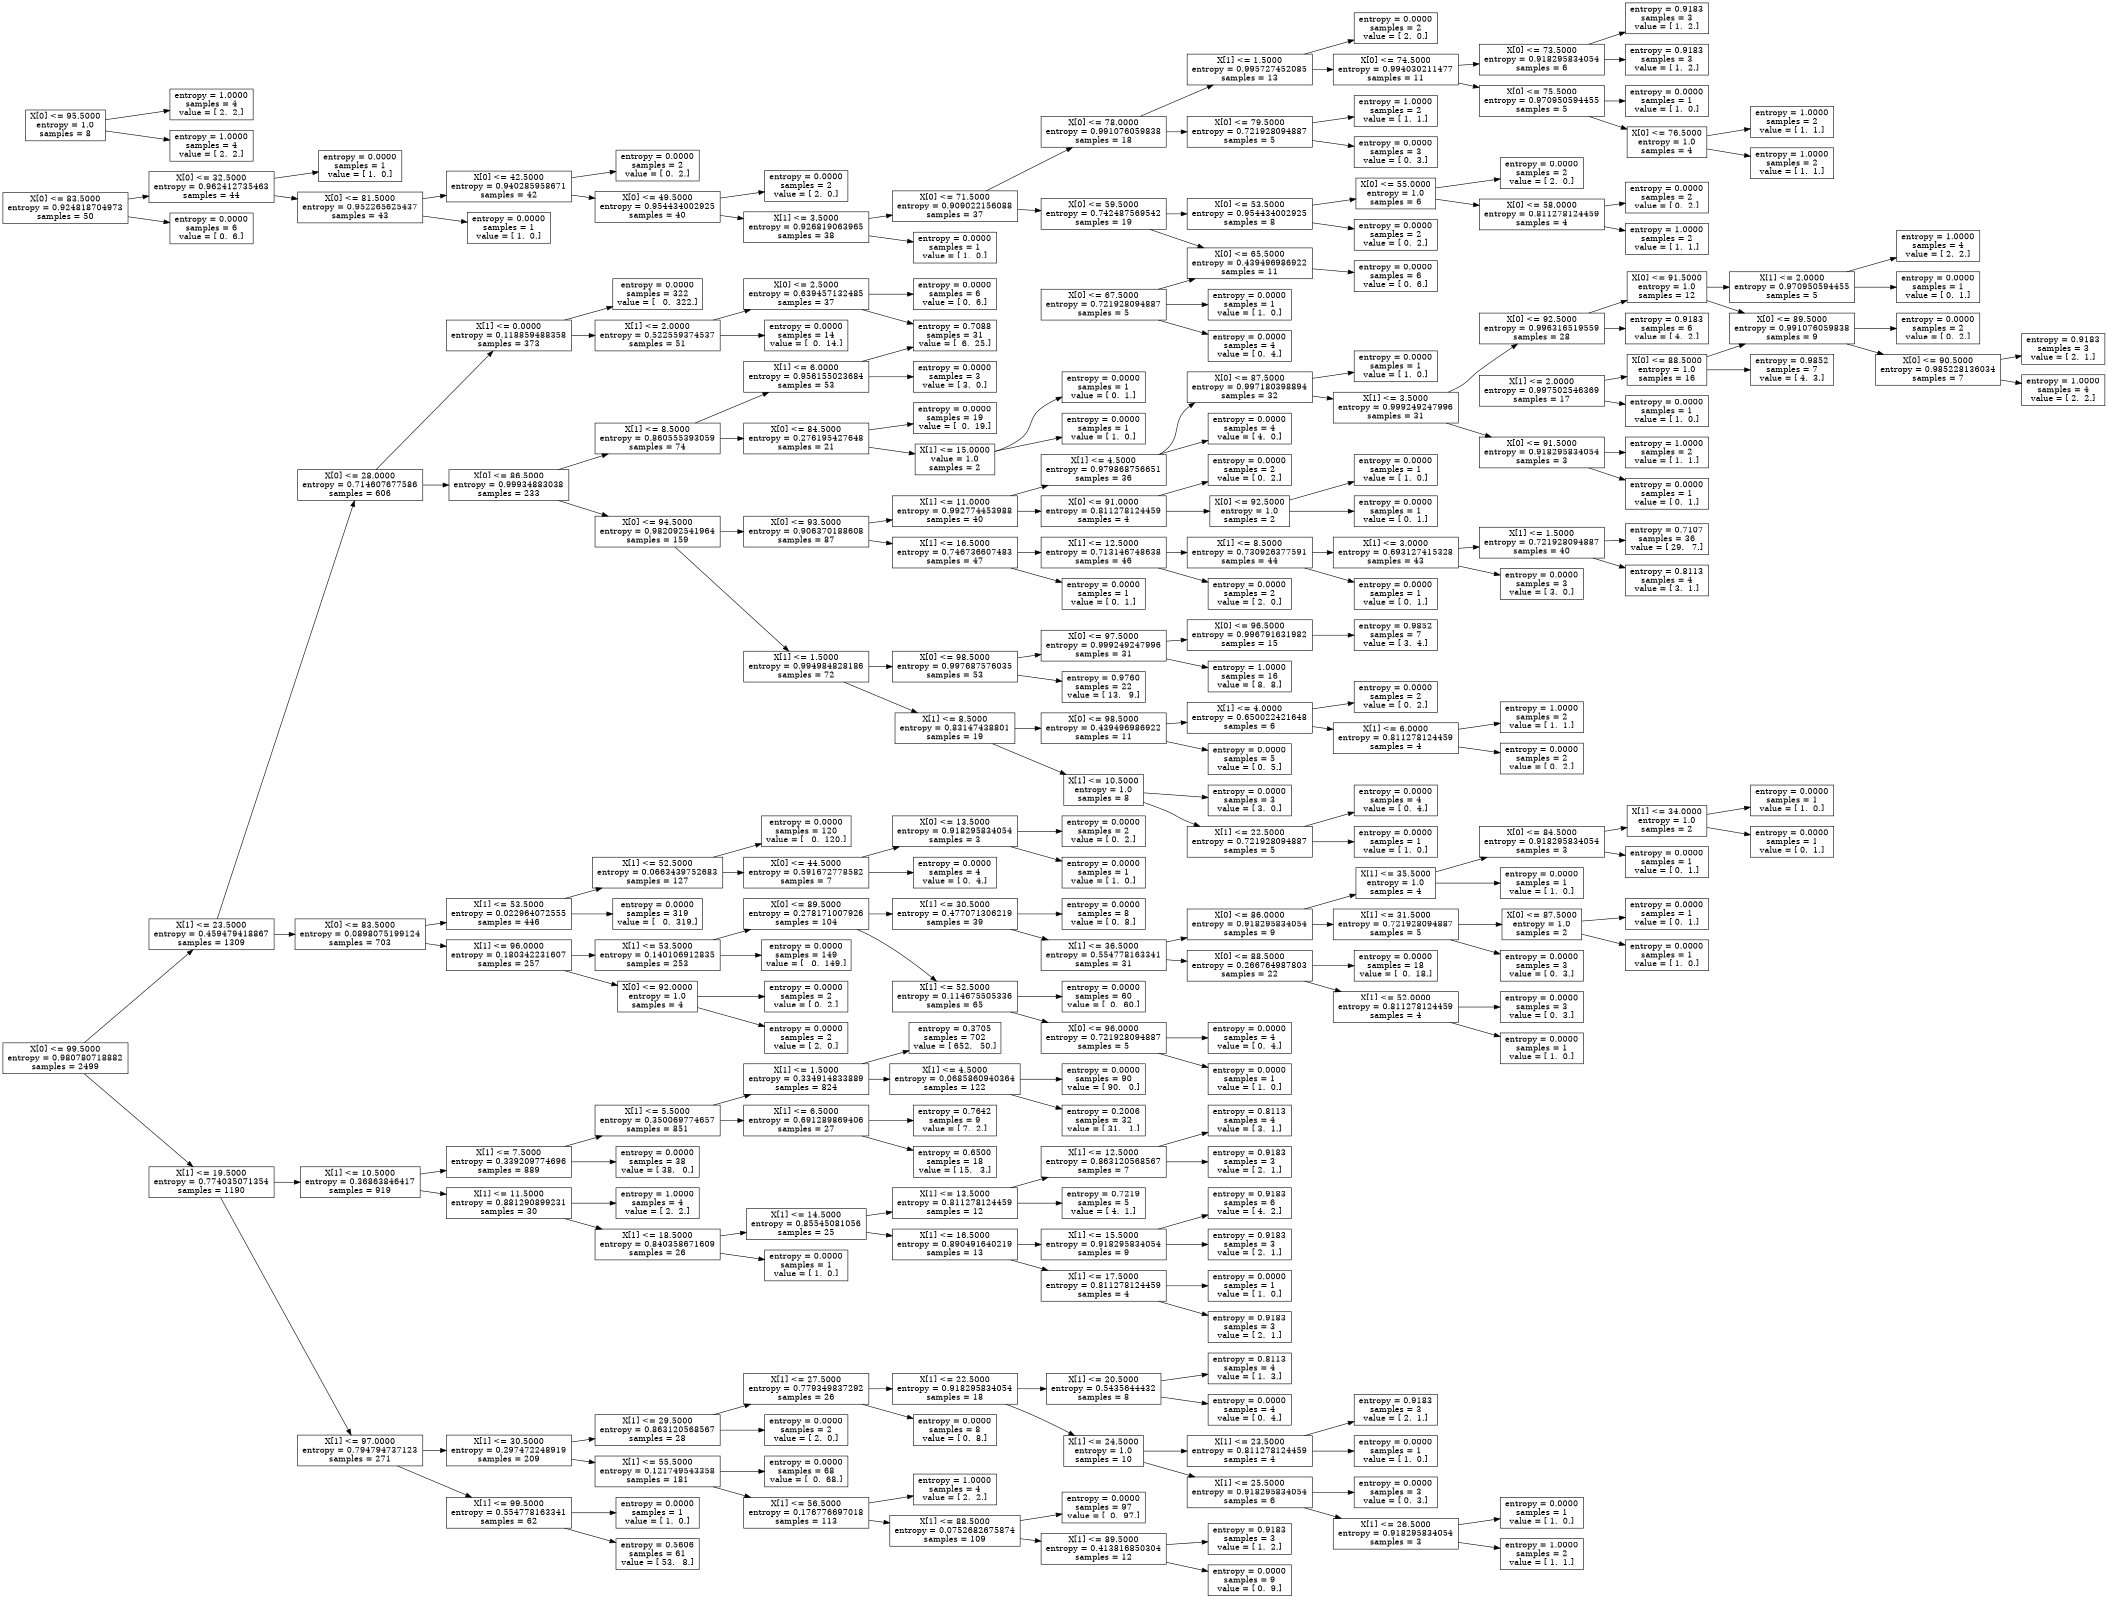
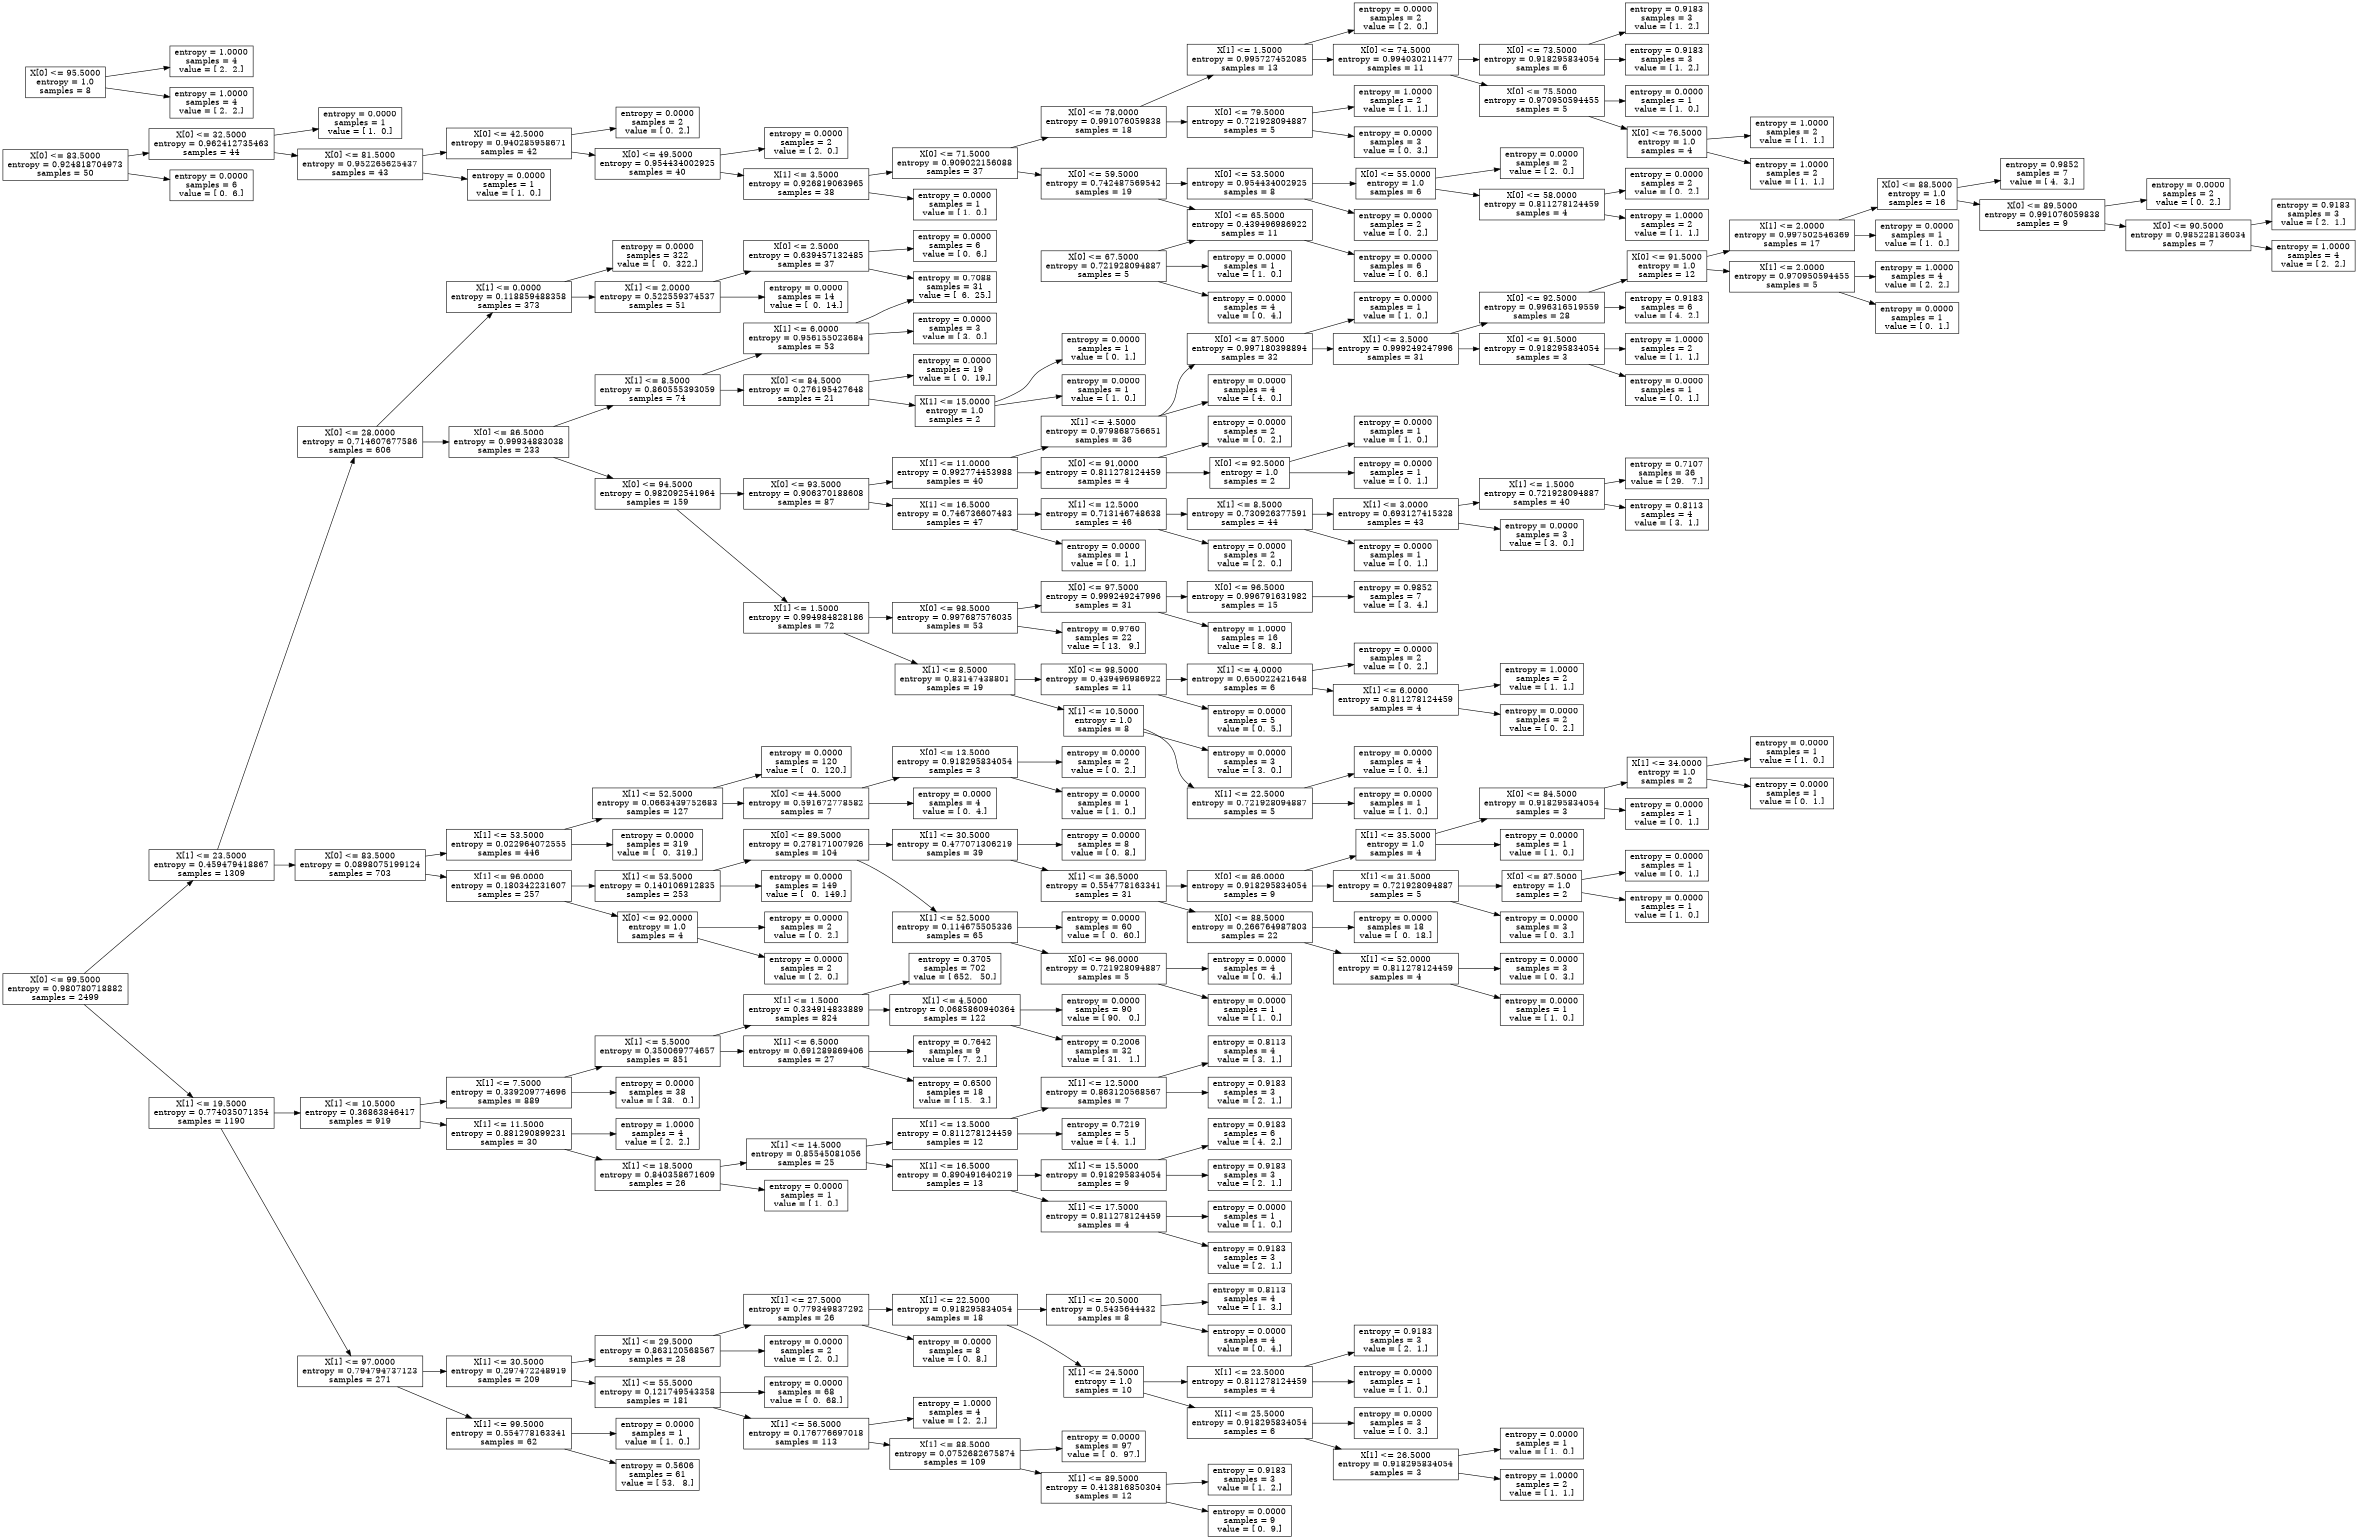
edge "X[0] <= 91.5000 entropy = 1.0 samples = 12" -> "X[0] <= 89.5000 entropy = 0.991076059838 samples = 9": now "X[0] <= 91.5000 entropy = 1.0 samples = 12" -> "X[1] <= 2.0000 entropy = 0.997502546369 samples = 17"
node "X[1] <= 15.0000 value = 1.0 samples = 2": label "X[1] <= 15.0000 value = 1.0 samples = 2" -> "X[1] <= 15.0000 entropy = 1.0 samples = 2"
